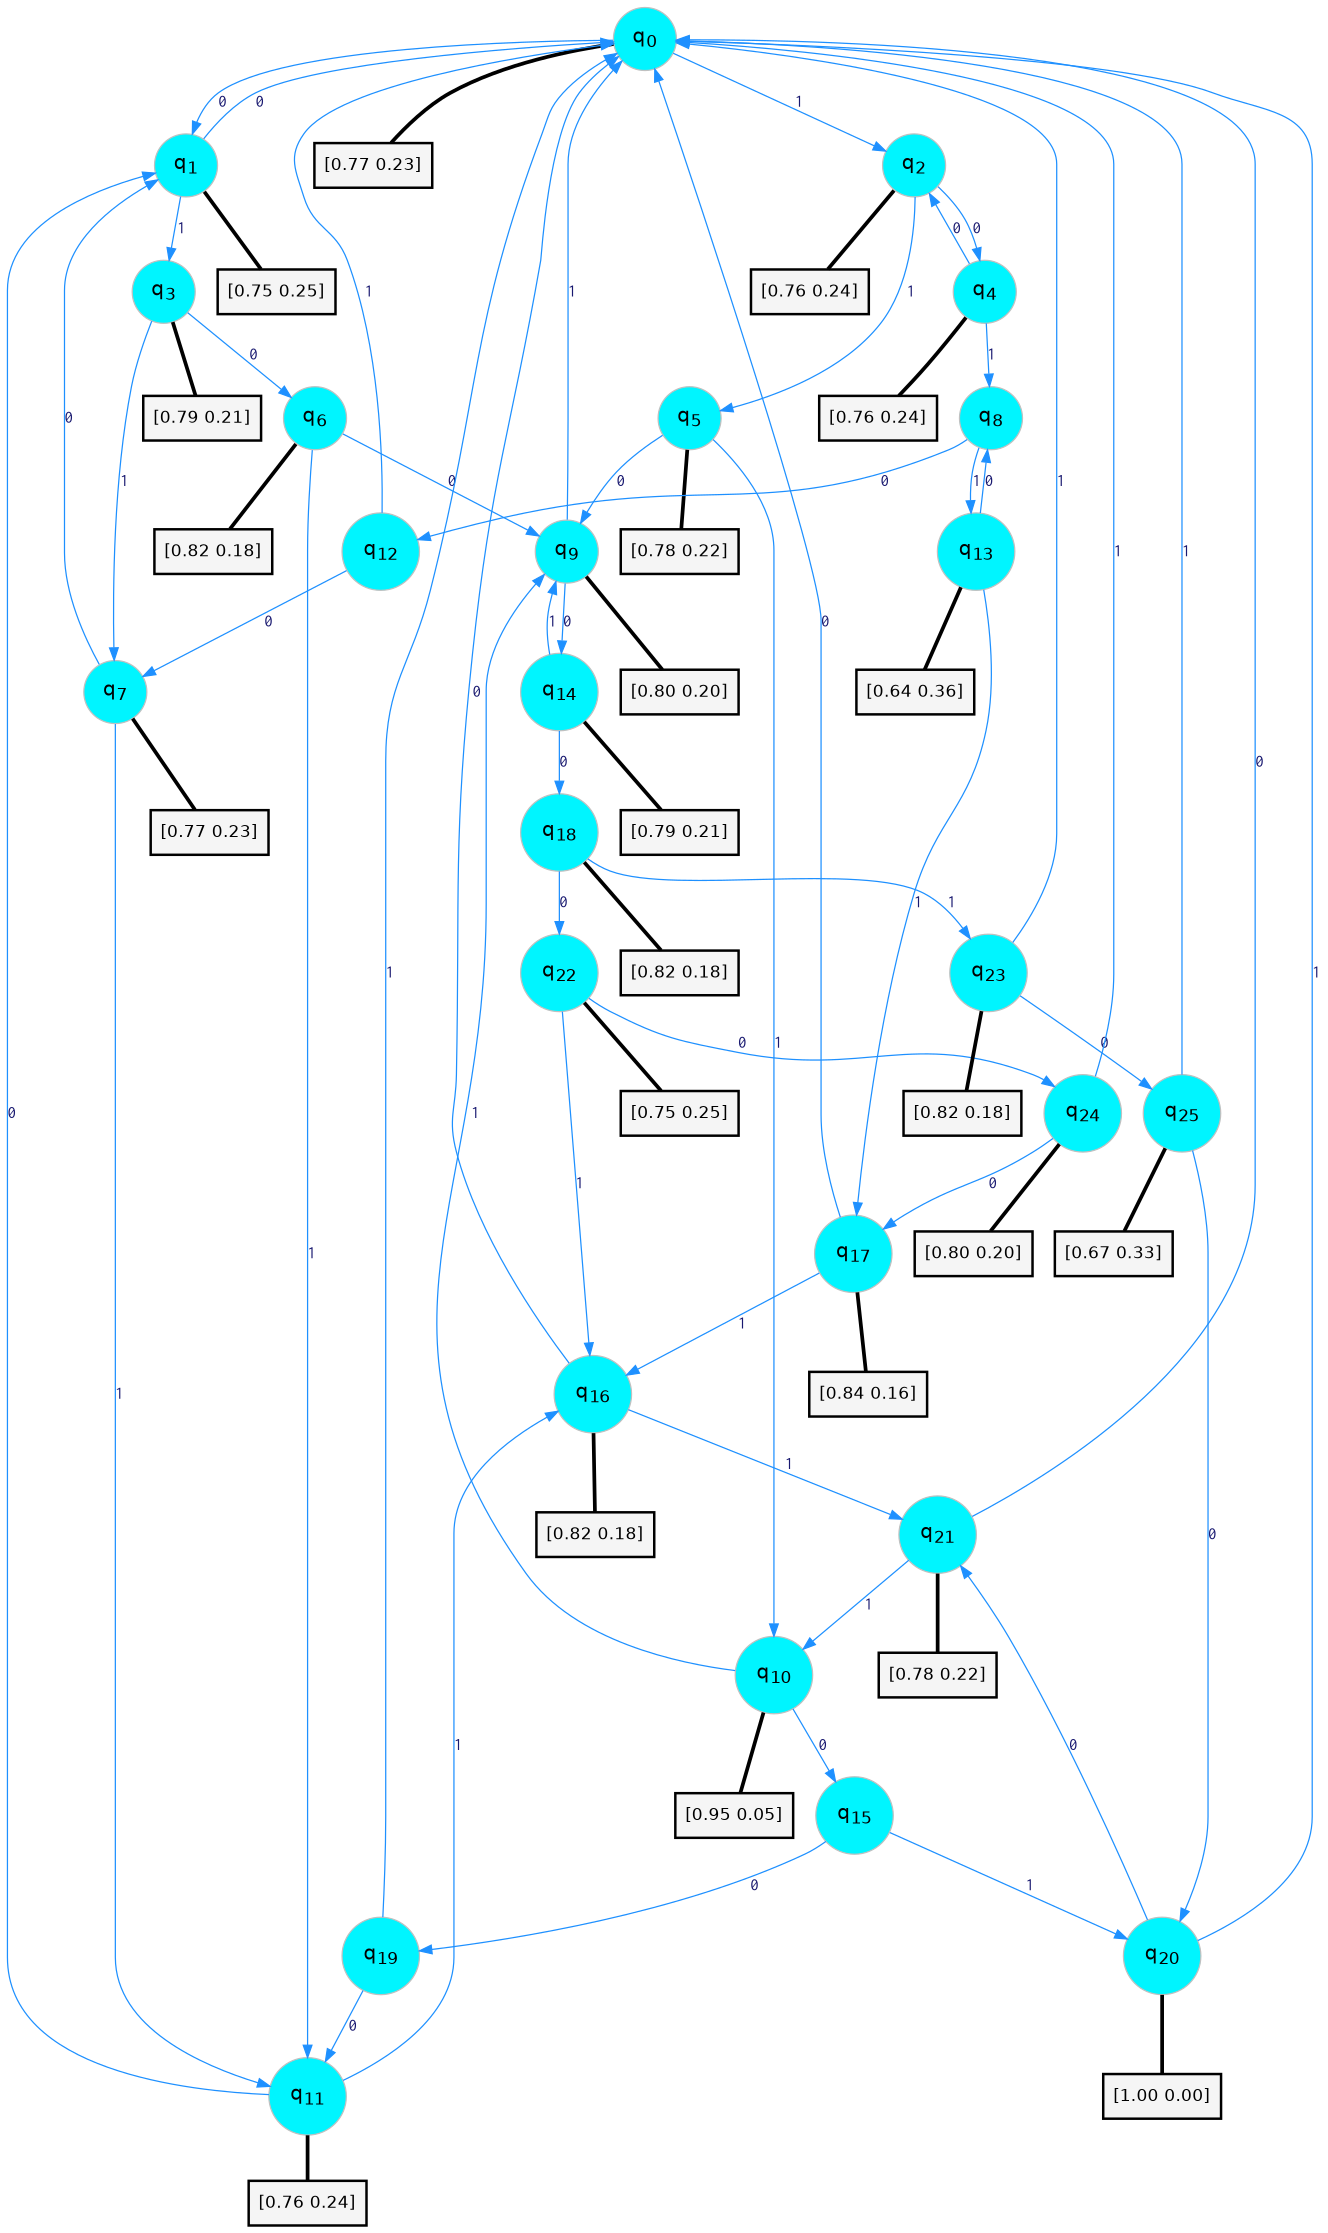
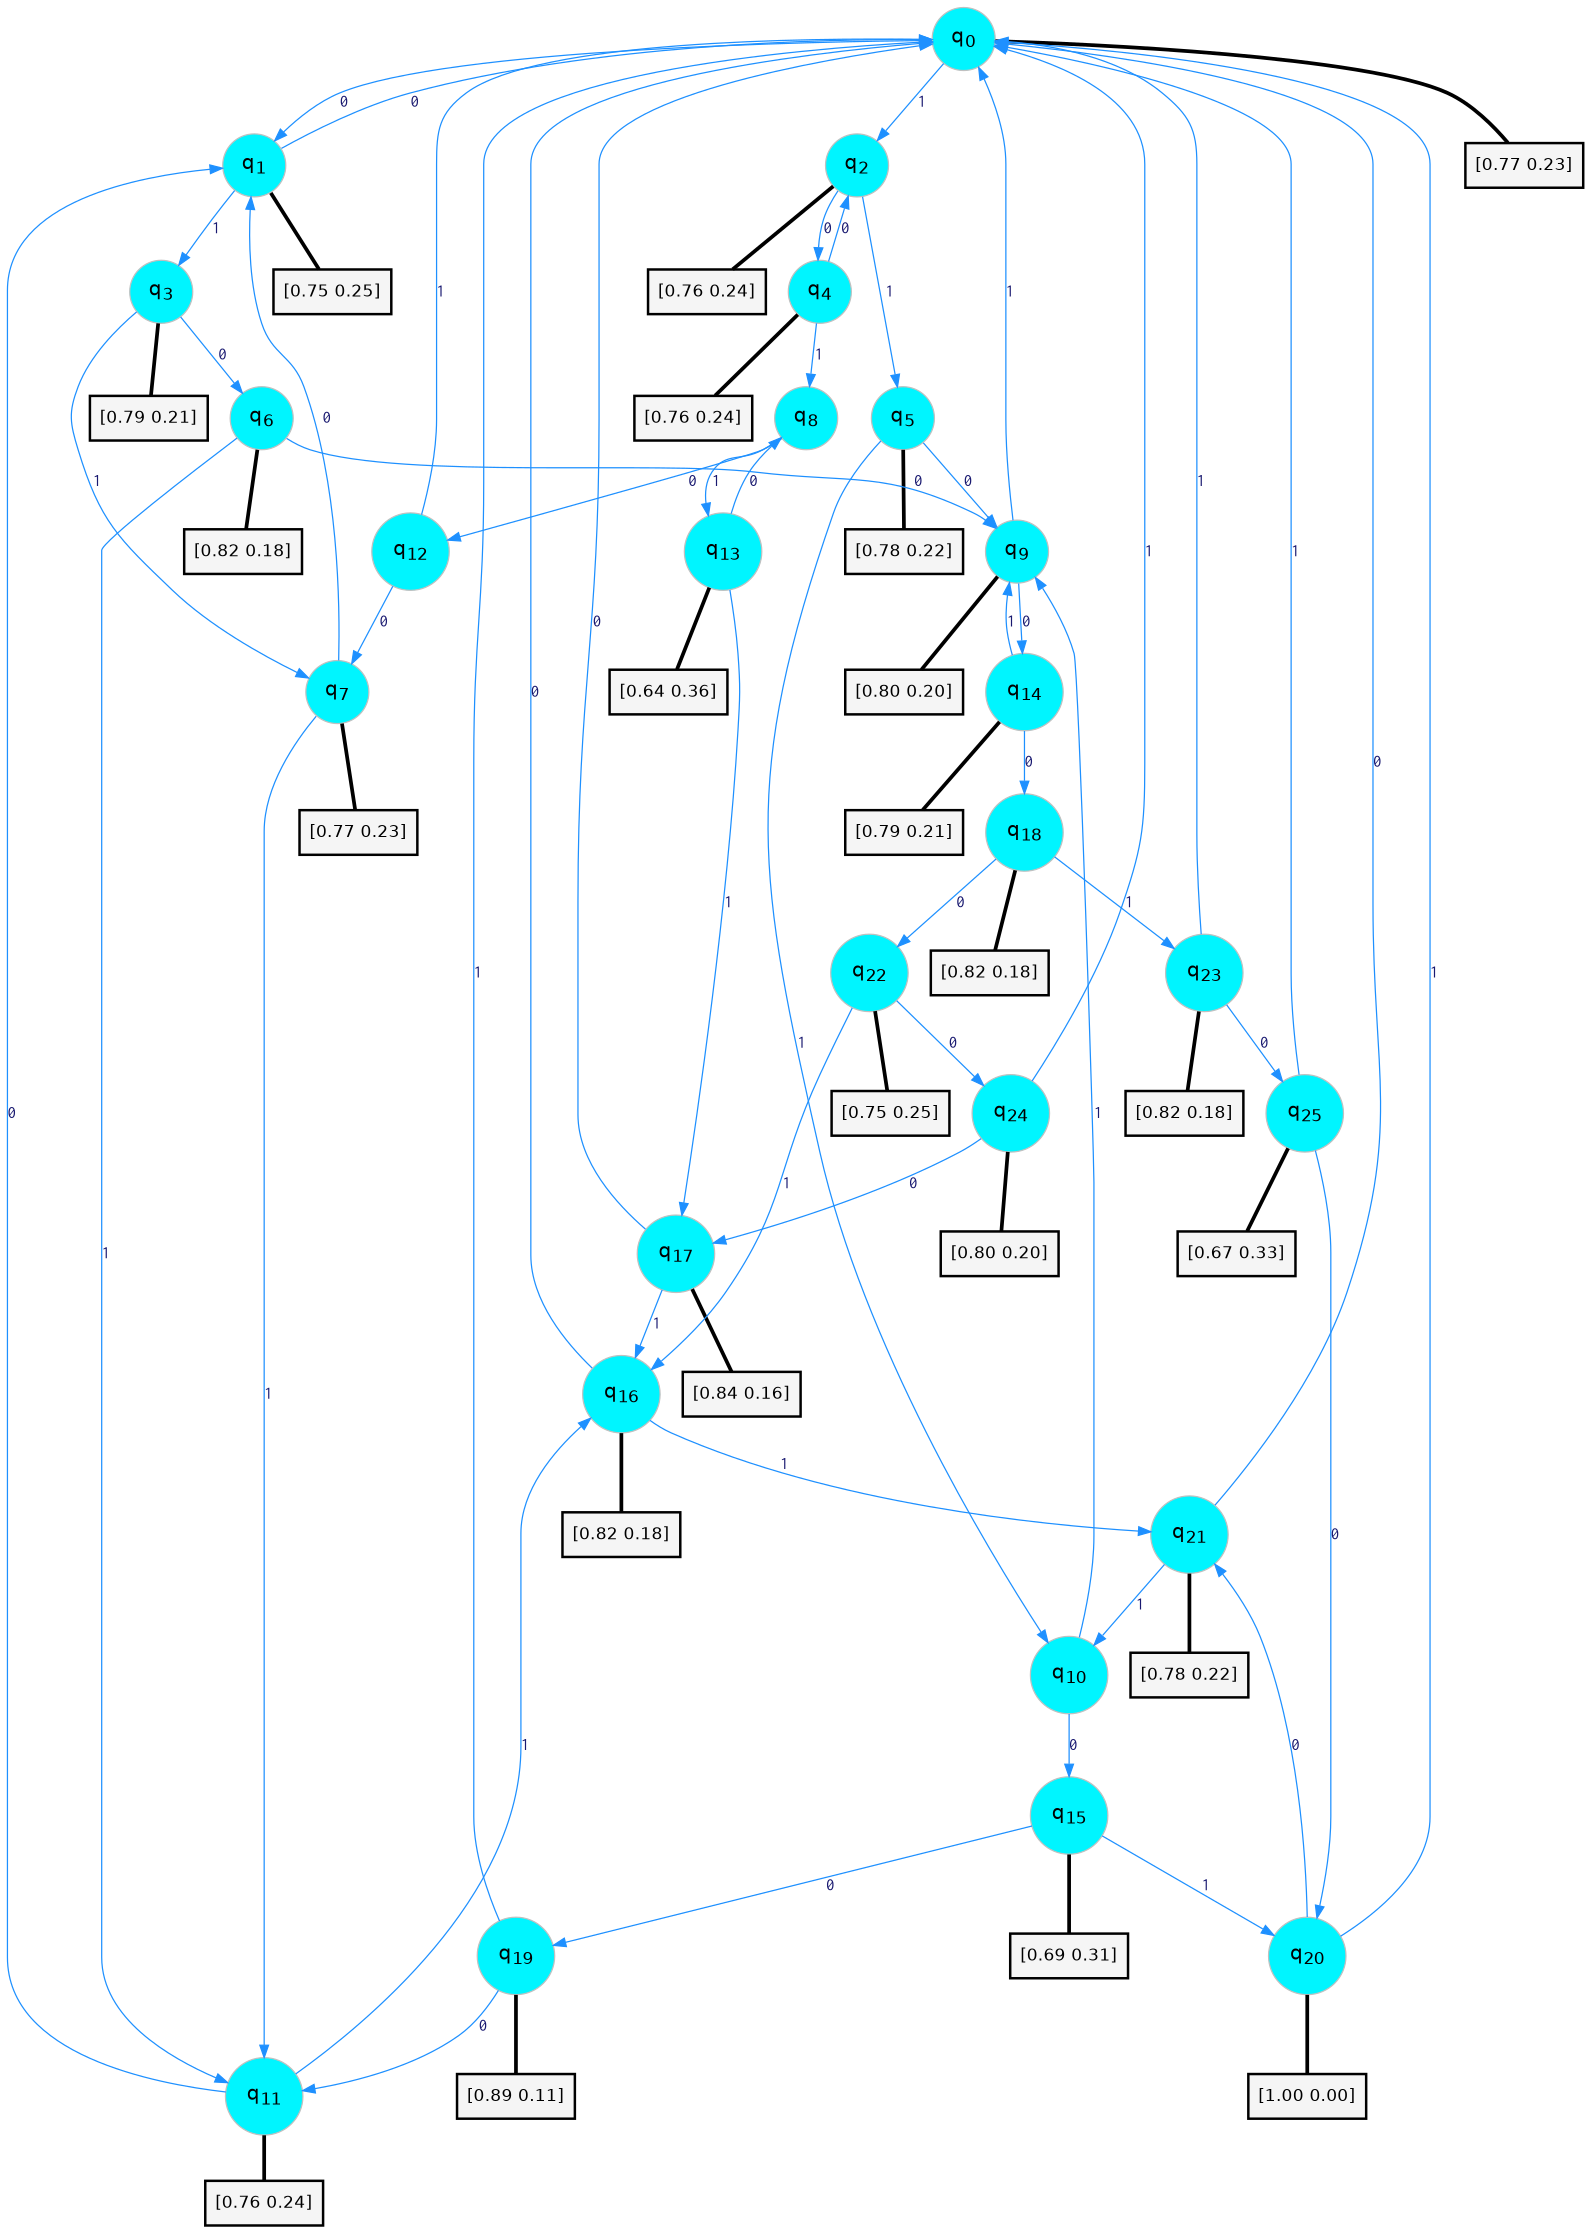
node "[0.95 0.05]": removed
node "[0.69 0.31]": added
node "[0.89 0.11]": added
